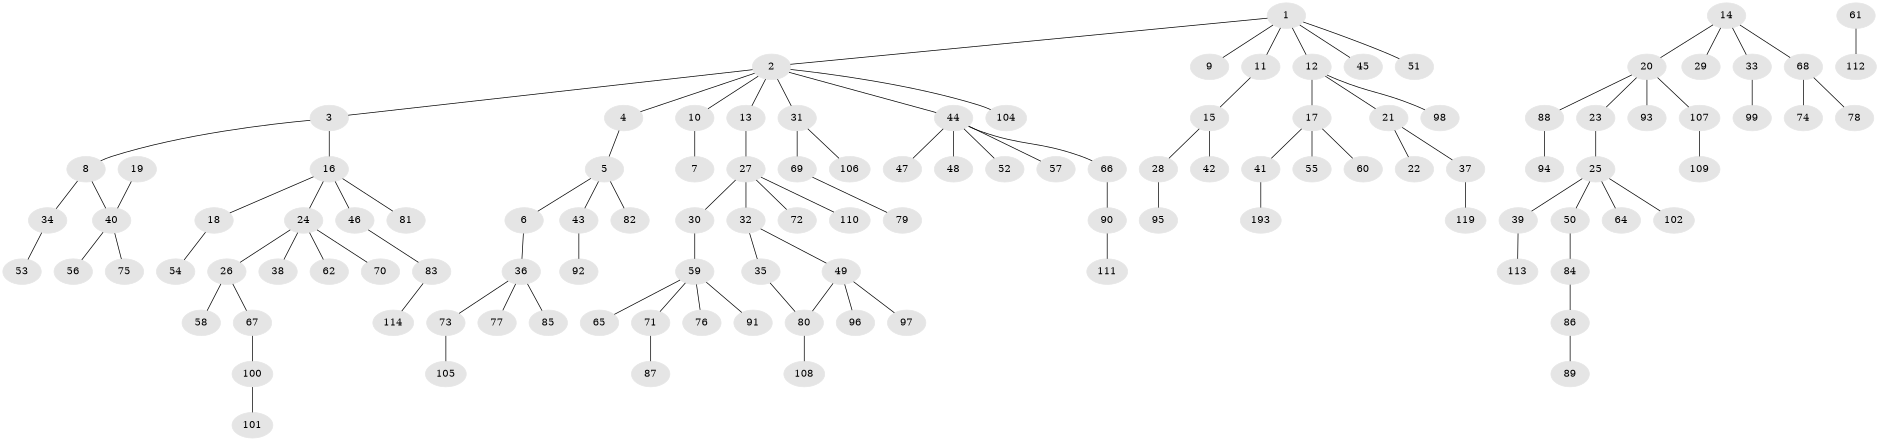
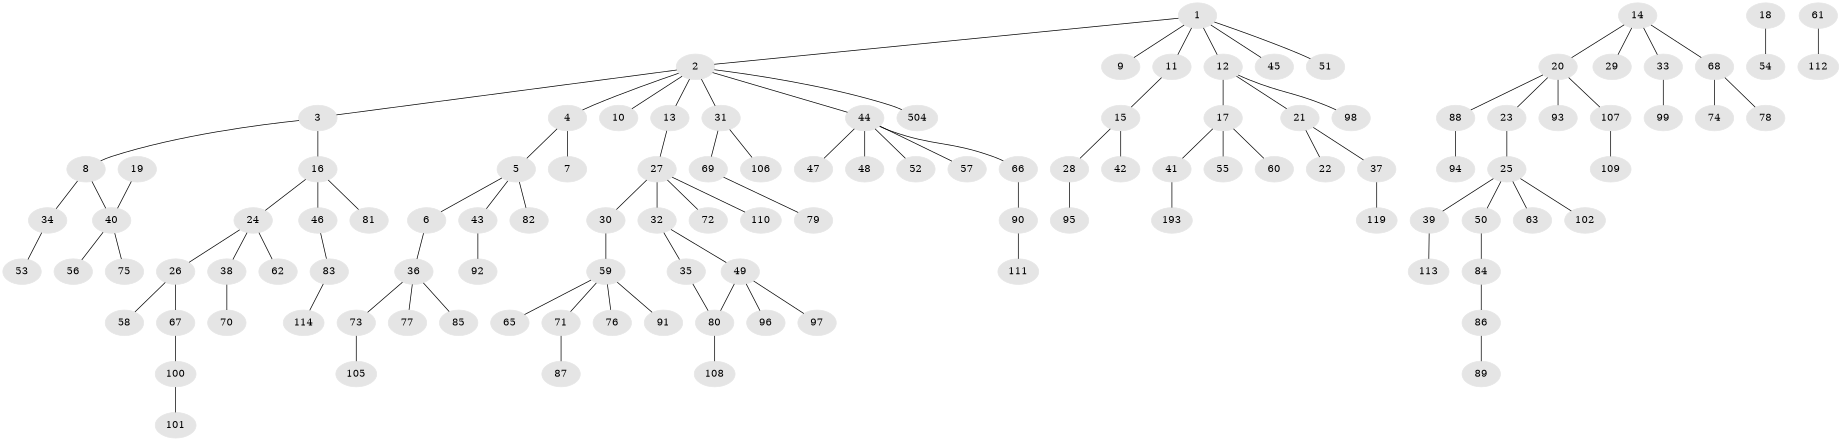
node "104": label "104" -> "504"
edge "10" -- "7": now "4" -- "7"
edge "16" -- "18": removed
node "64": label "64" -> "63"
edge "24" -- "70": now "38" -- "70"
